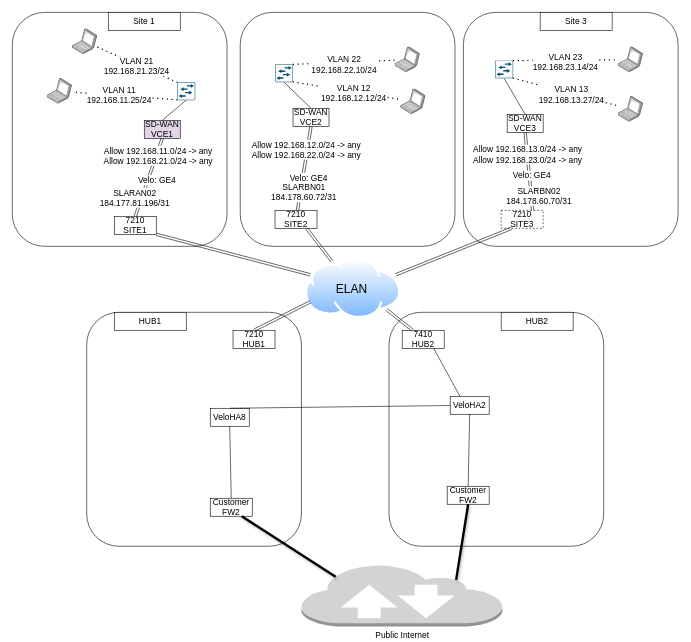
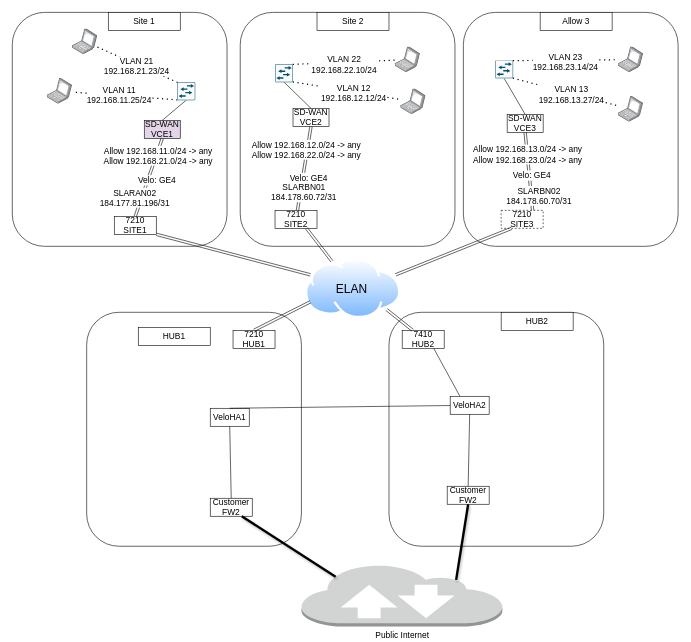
node "Site 2": added
node "Site 3": label "Site 3" -> "Allow 3"
node "HUB1": moved (150, 321) -> (174, 336)
node "VeloHA8": label "VeloHA8" -> "VeloHA1"
